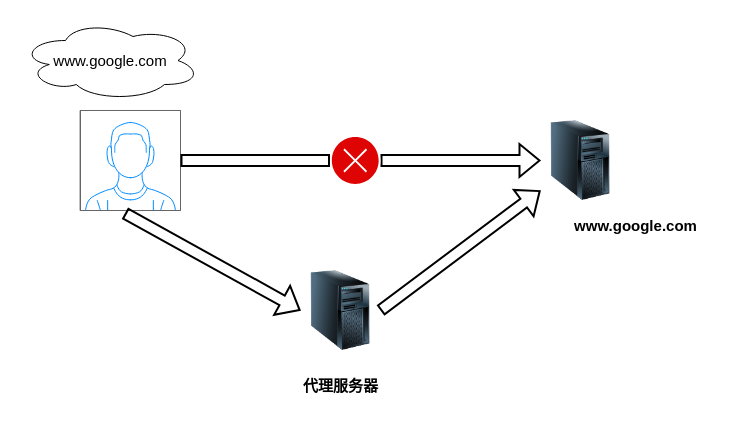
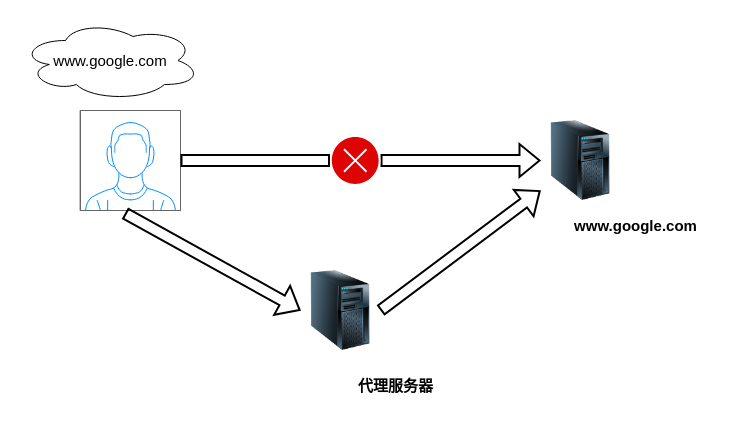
node "代理服务器": moved (341, 386) -> (396, 386)
